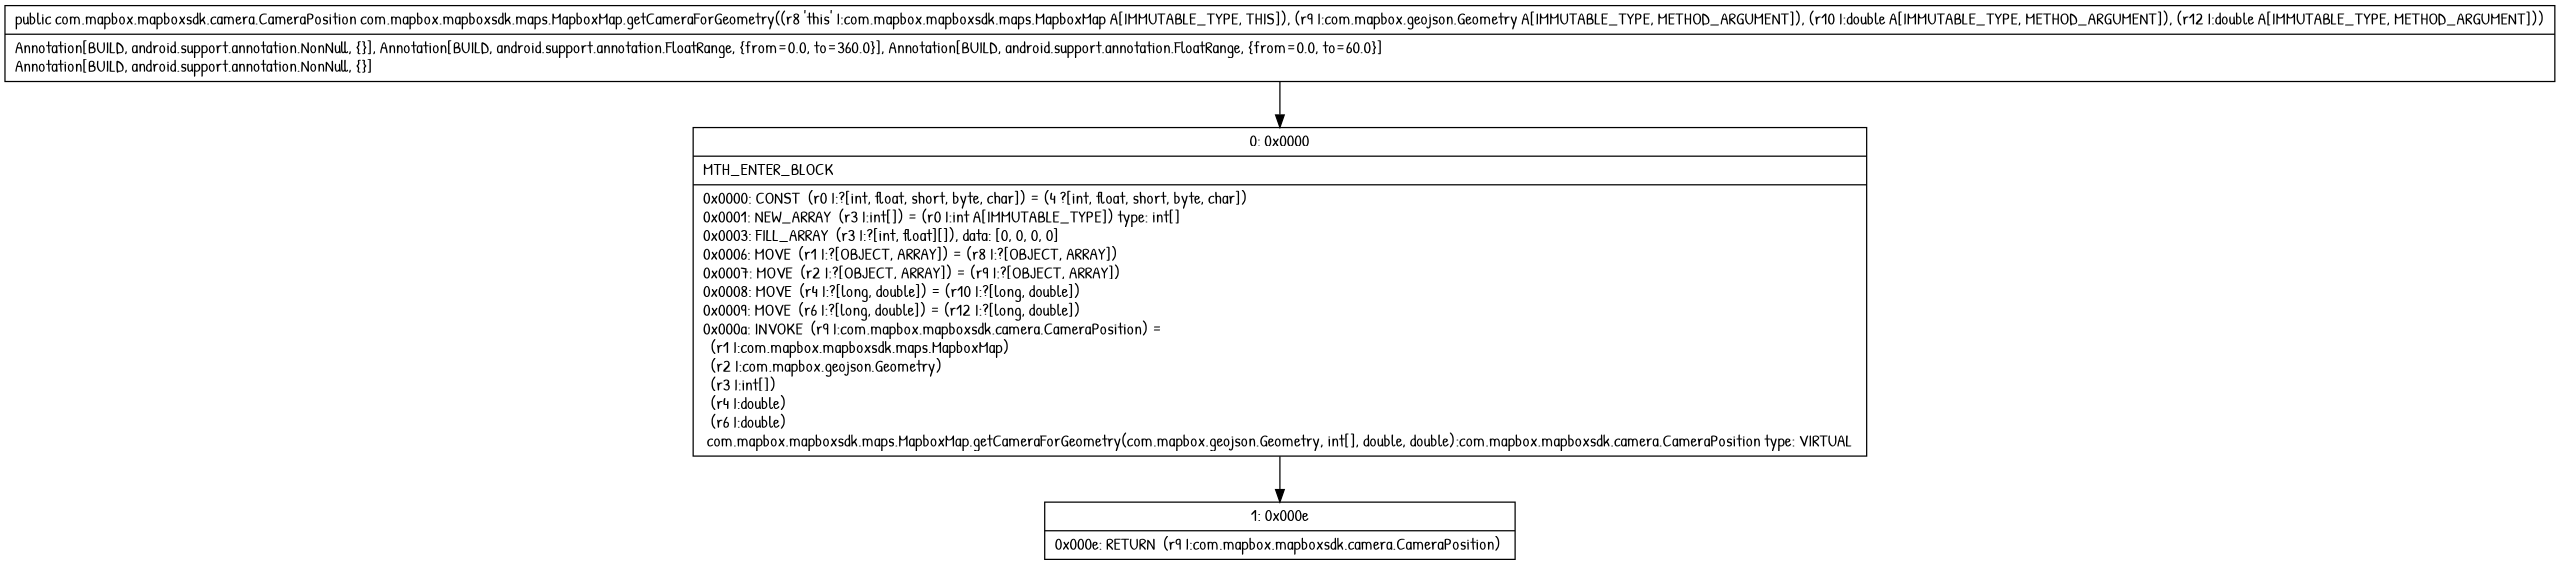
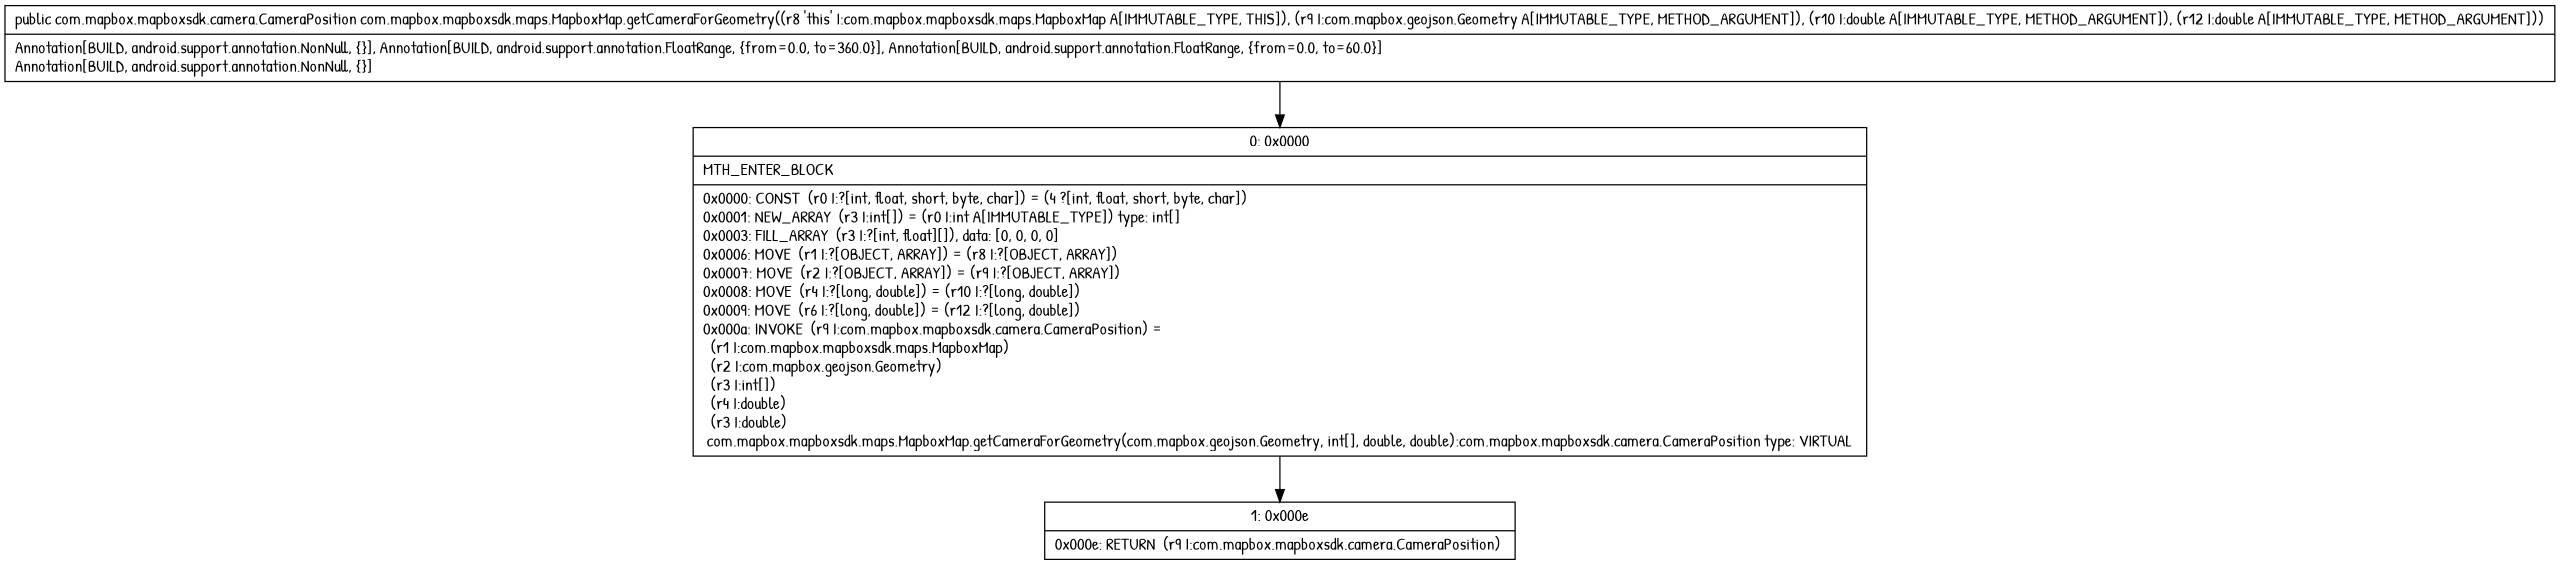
node "0: 0x0000": text "(r6 I:double)" -> "(r3 I:double)"
